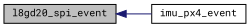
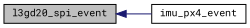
node "l8gd20_spi_event": label "l8gd20_spi_event" -> "l3gd20_spi_event"
